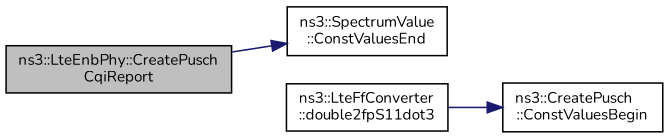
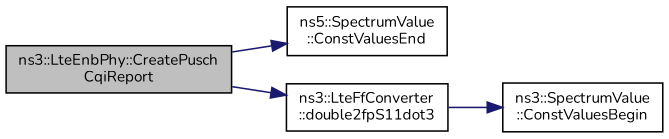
node "ns3::SpectrumValue ::ConstValuesEnd": label "ns3::SpectrumValue ::ConstValuesEnd" -> "ns5::SpectrumValue ::ConstValuesEnd"
edge "ns3::LteEnbPhy::CreatePusch CqiReport" -> "ns3::LteFfConverter ::double2fpS11dot3": added
node "ns3::CreatePusch ::ConstValuesBegin": label "ns3::CreatePusch ::ConstValuesBegin" -> "ns3::SpectrumValue ::ConstValuesBegin"
